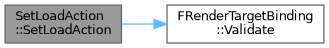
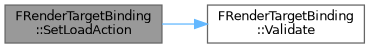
node "SetLoadAction ::SetLoadAction": label "SetLoadAction ::SetLoadAction" -> "FRenderTargetBinding ::SetLoadAction"
